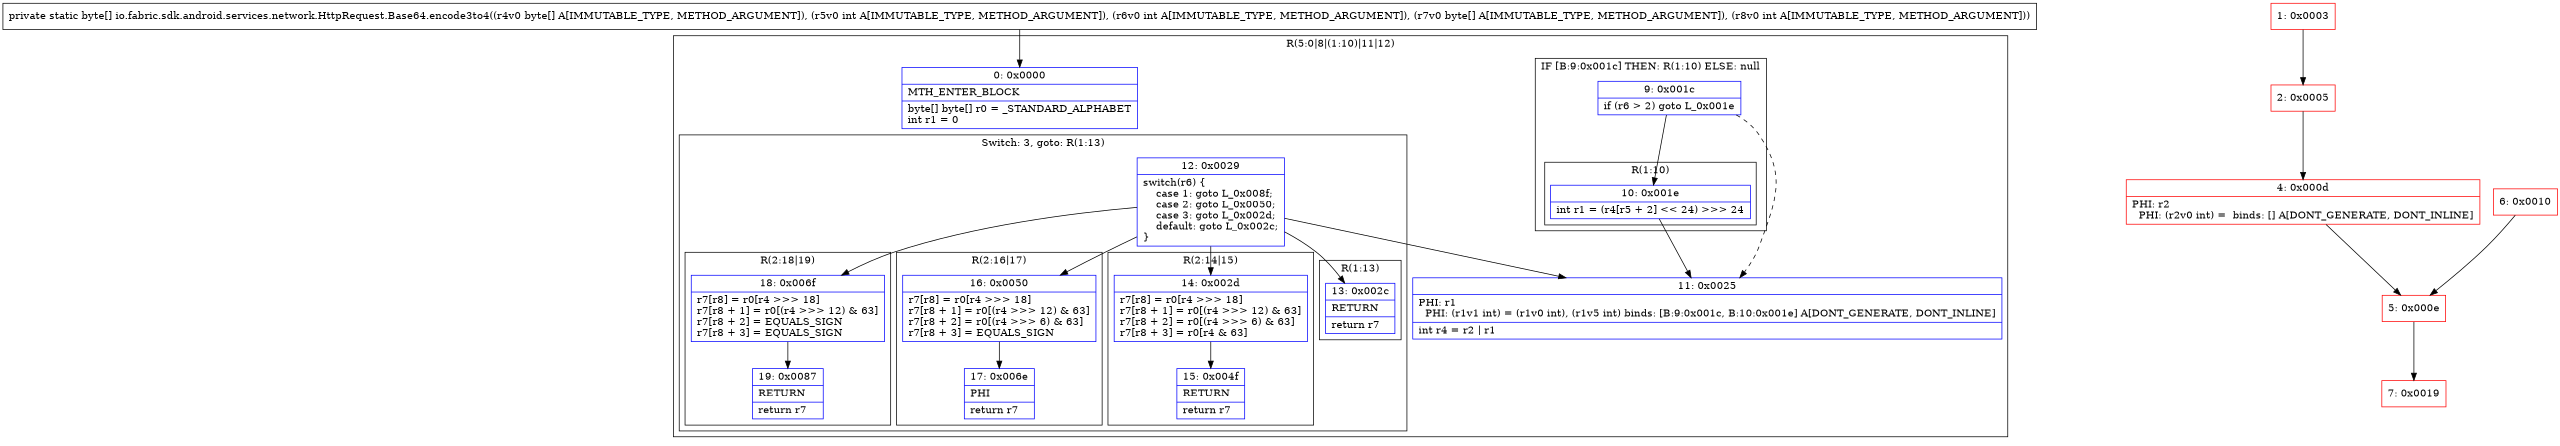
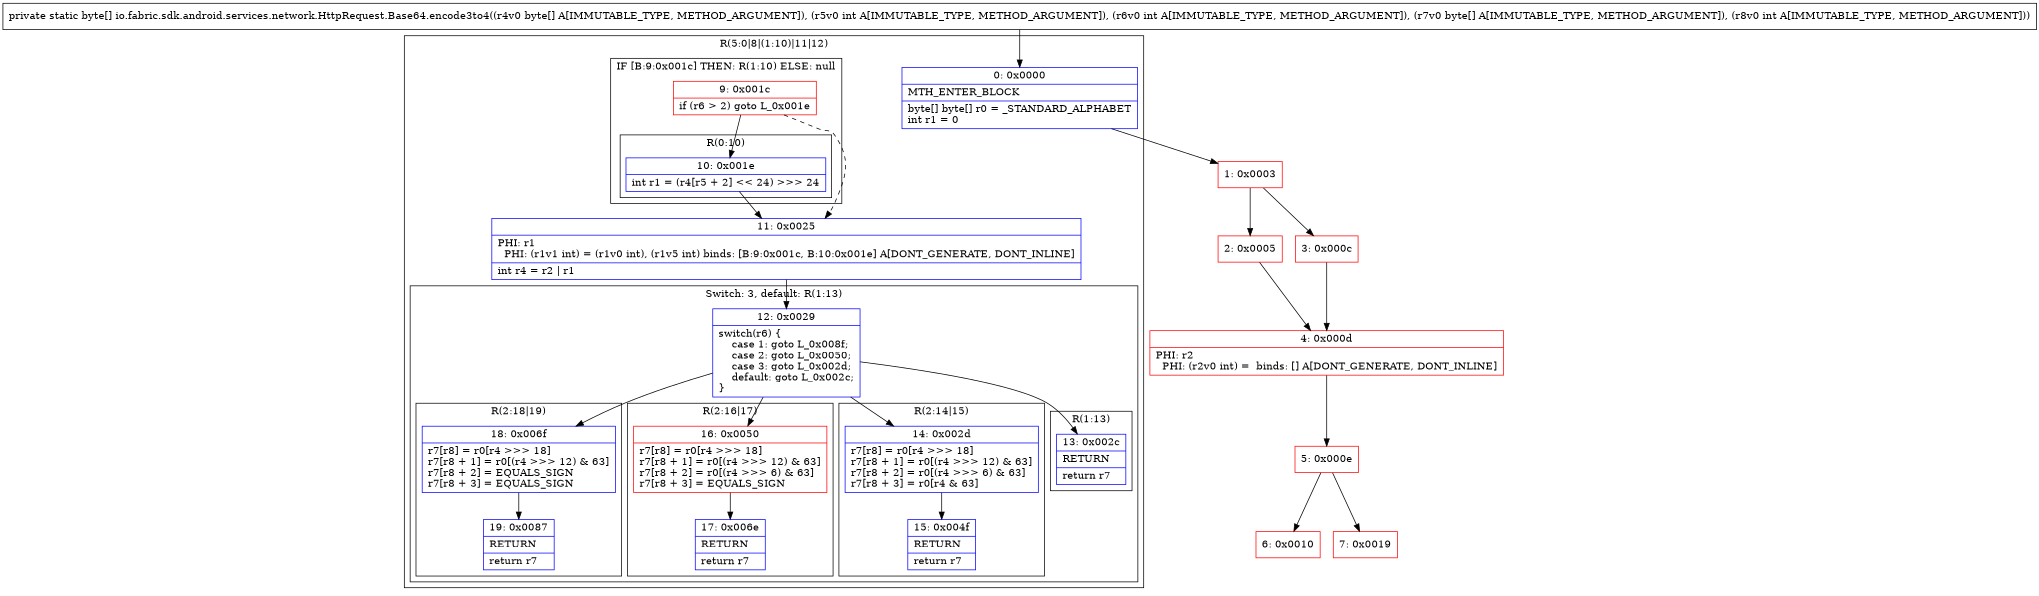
node "9: 0x001c": color blue -> red
cluster "Switch: 3, goto: R(1:13)": label "Switch: 3, goto: R(1:13)" -> "Switch: 3, default: R(1:13)"
edge "0: 0x0000" -> "1: 0x0003": added
cluster "R(1:10)": label "R(1:10)" -> "R(0:10)"
edge "12: 0x0029" -> "11: 0x0025": reversed
node "3: 0x000c": added
edge "6: 0x0010" -> "5: 0x000e": reversed
node "16: 0x0050": color blue -> red
node "17: 0x006e": text "PHI" -> "RETURN"
